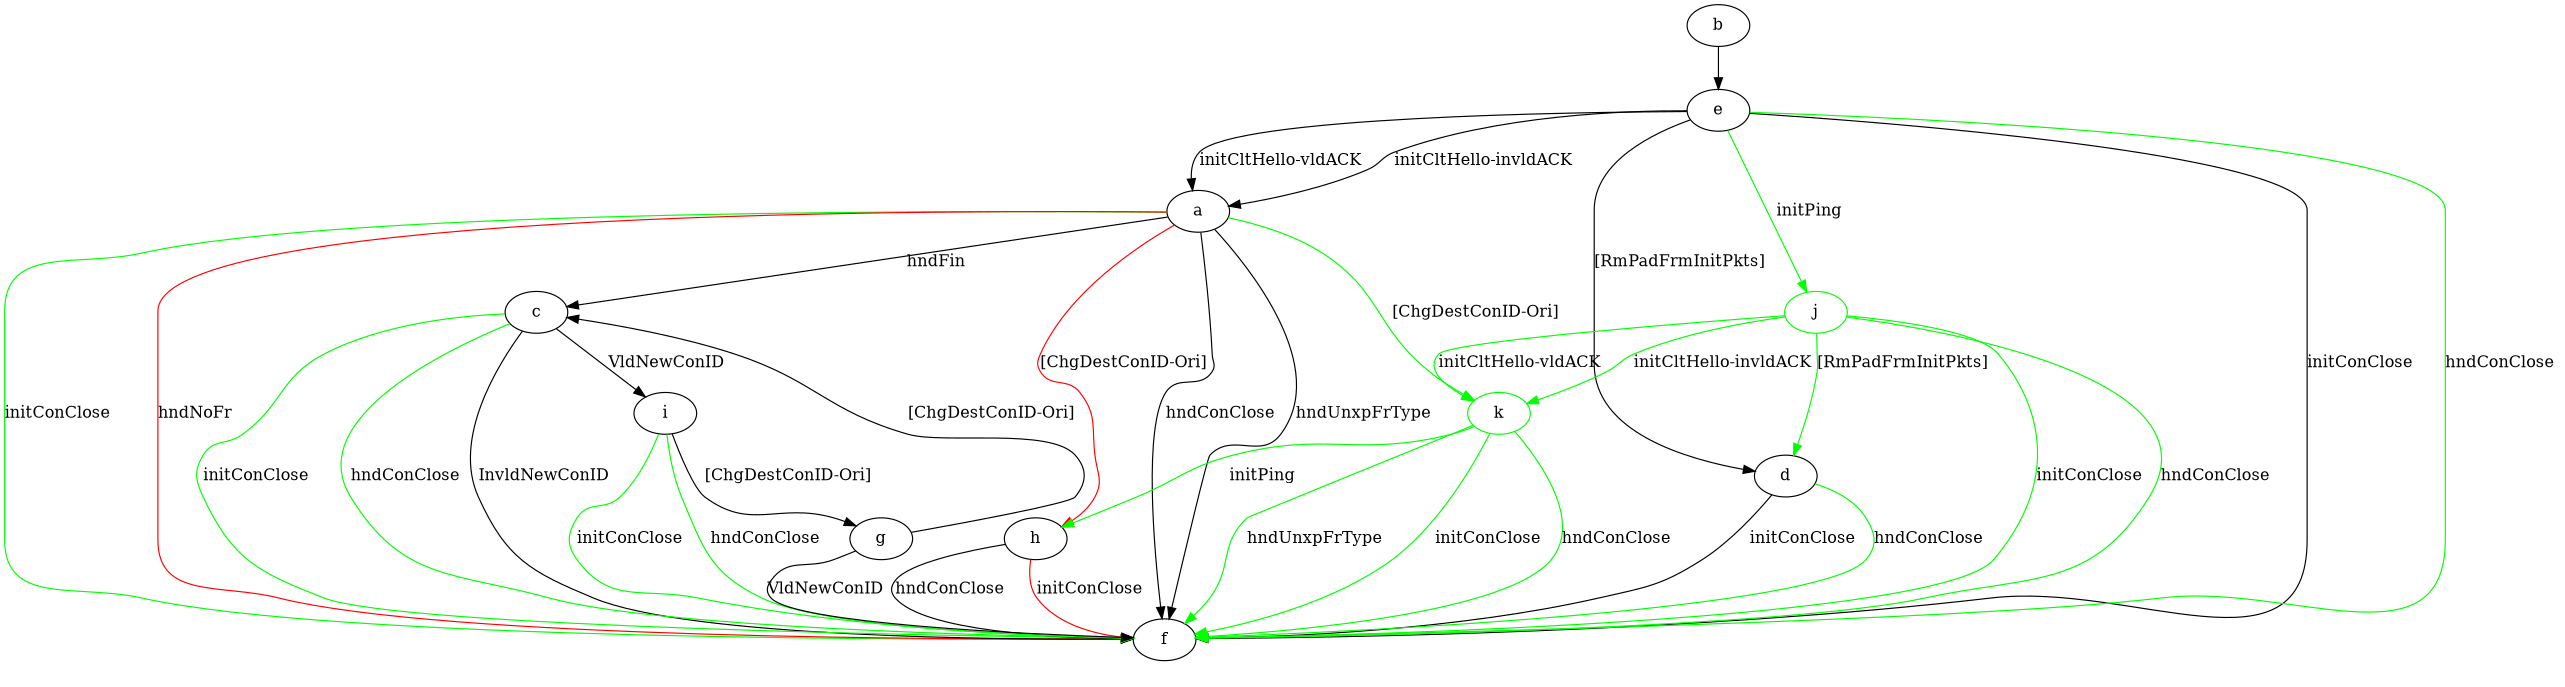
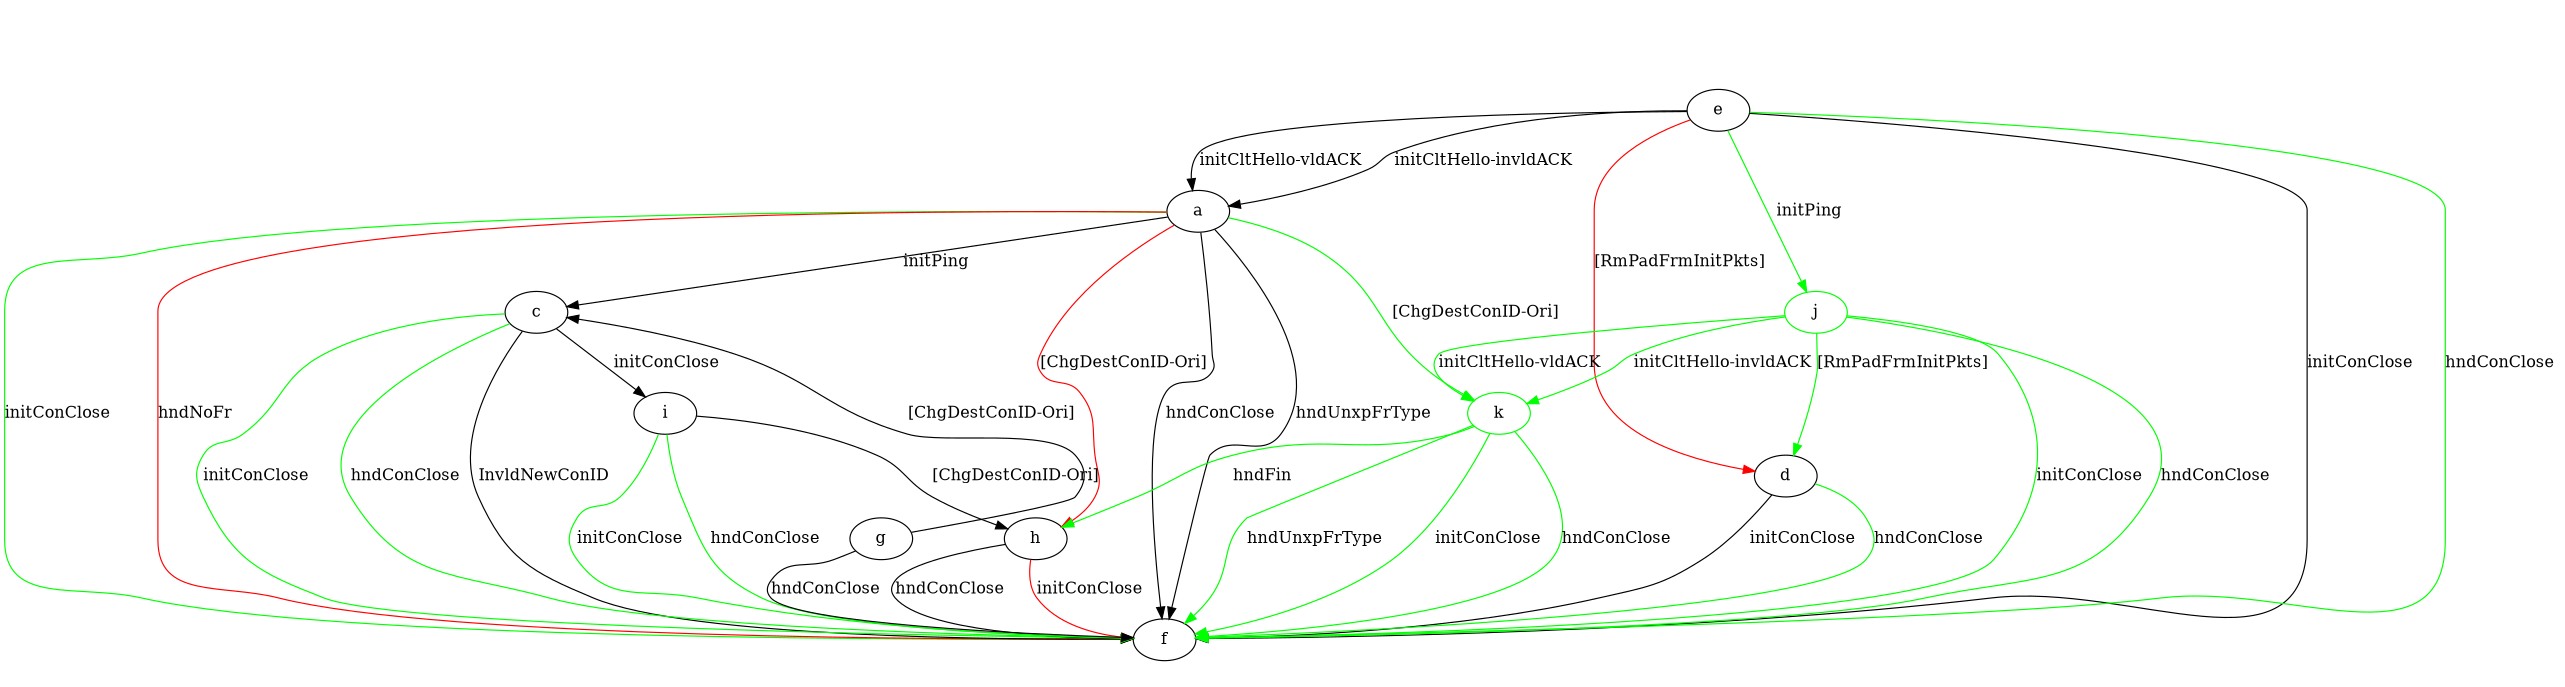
node "b": removed
edge "a" -> "c": label "hndFin " -> "initPing "
edge "e" -> "d": color black -> red
edge "c" -> "i": label "VldNewConID " -> "initConClose "
edge "k" -> "h": label "initPing " -> "hndFin "
edge "i" -> "g": now "i" -> "h"
edge "g" -> "f": label "VldNewConID " -> "hndConClose "
